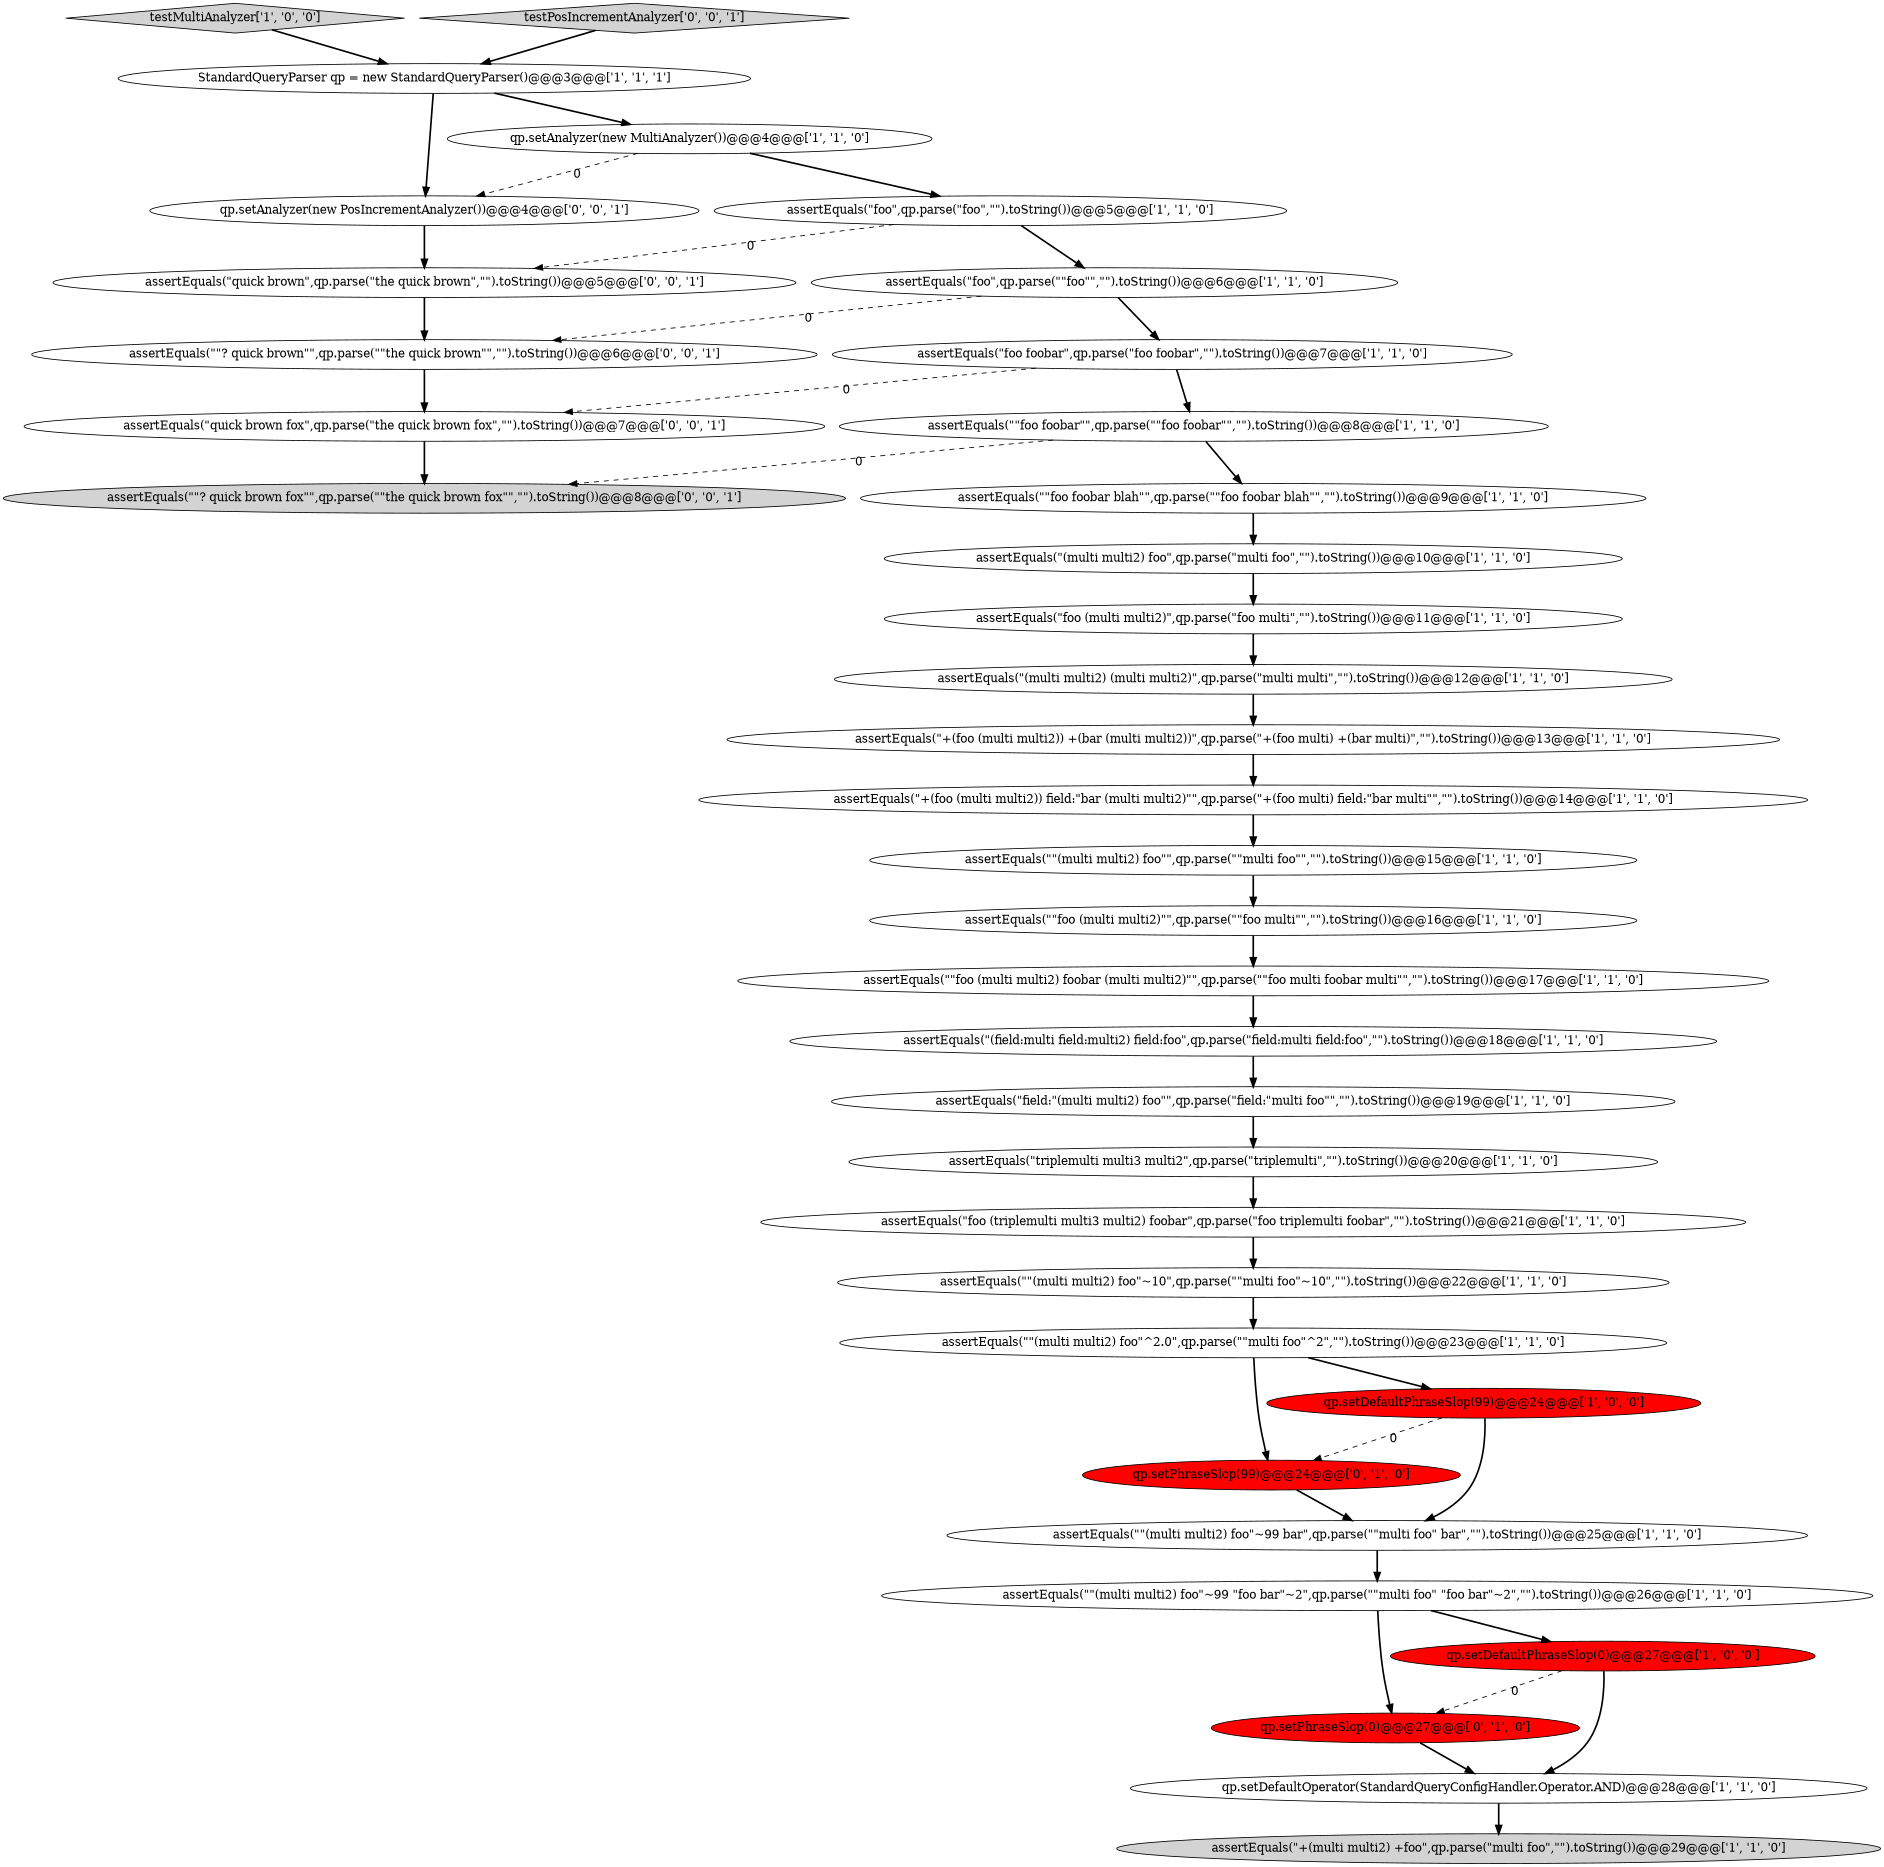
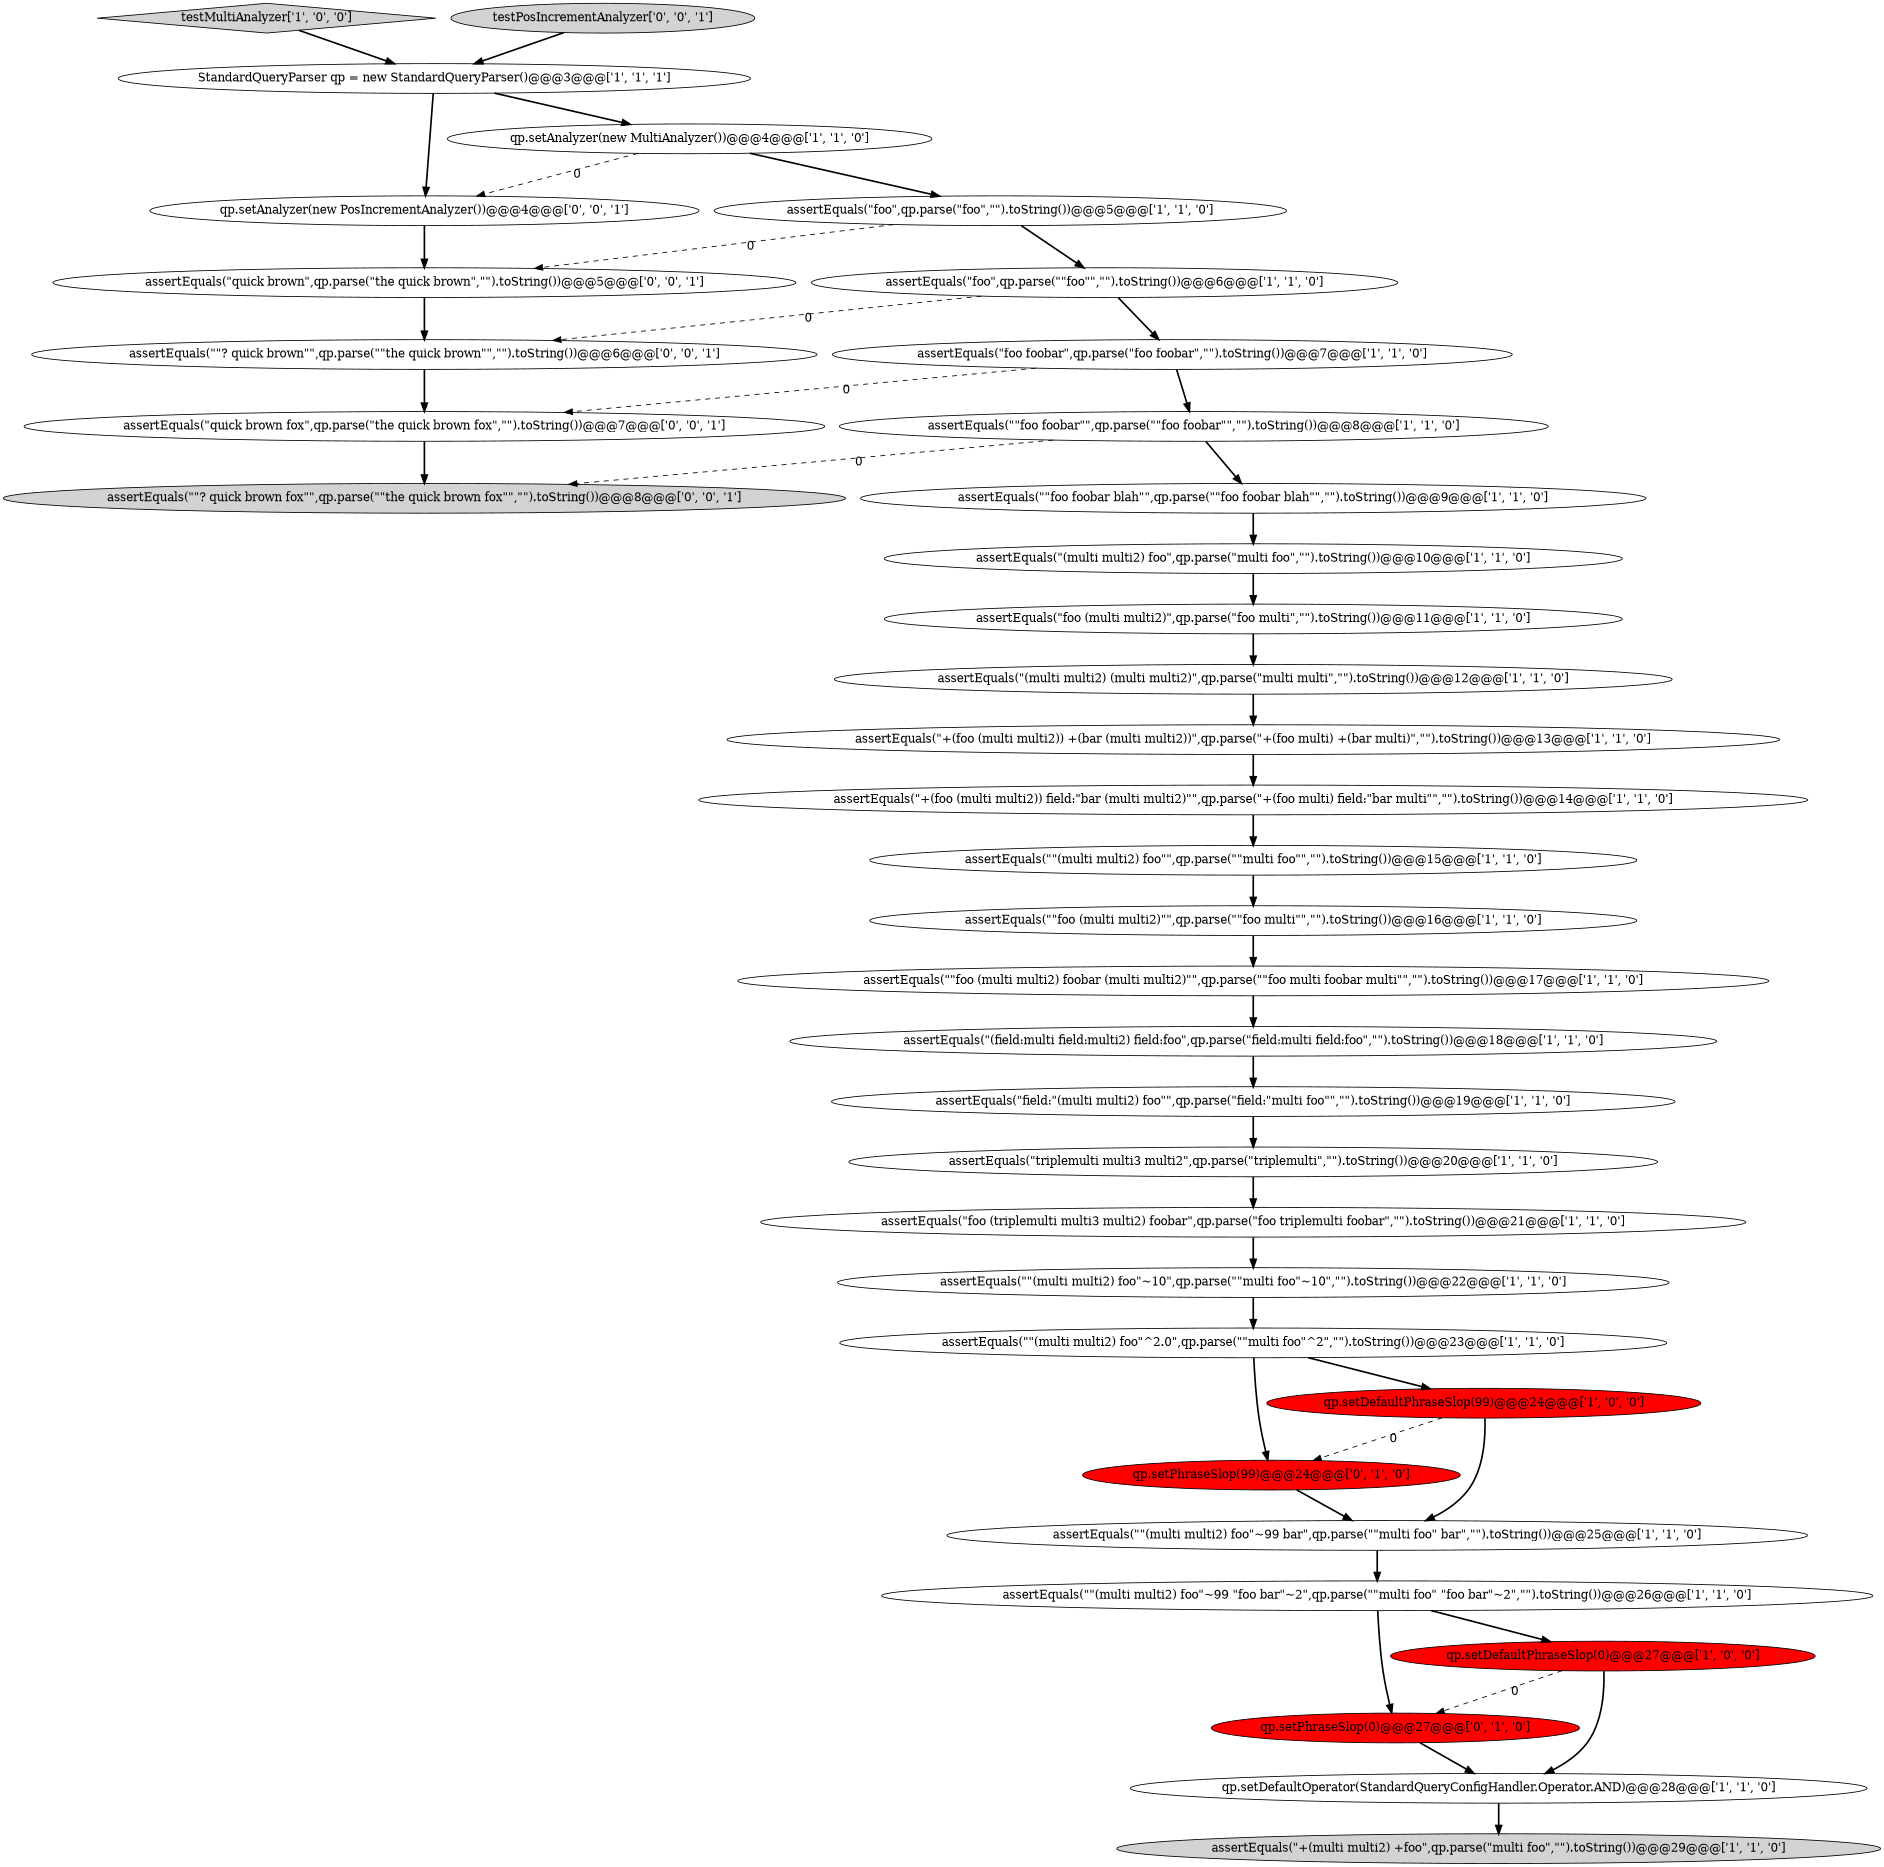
node "testPosIncrementAnalyzer['0', '0', '1']": shape diamond -> ellipse
